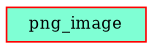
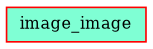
node "png_image": label "png_image" -> "image_image"
